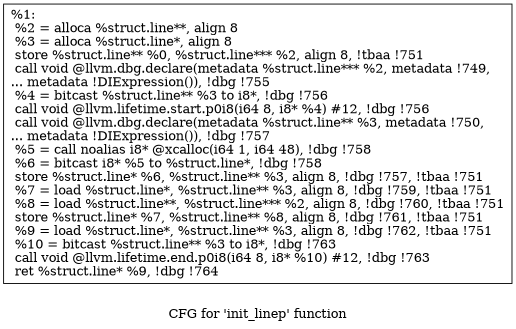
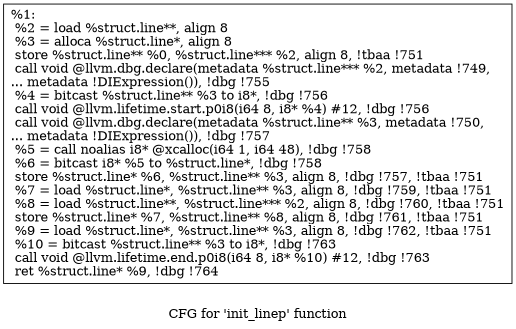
node "%1:": text "%2 = alloca %struct.line**, align 8" -> "%2 = load %struct.line**, align 8"
